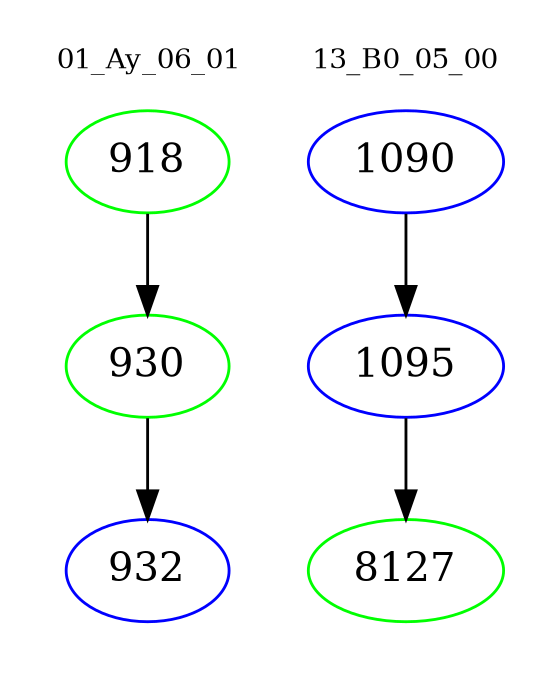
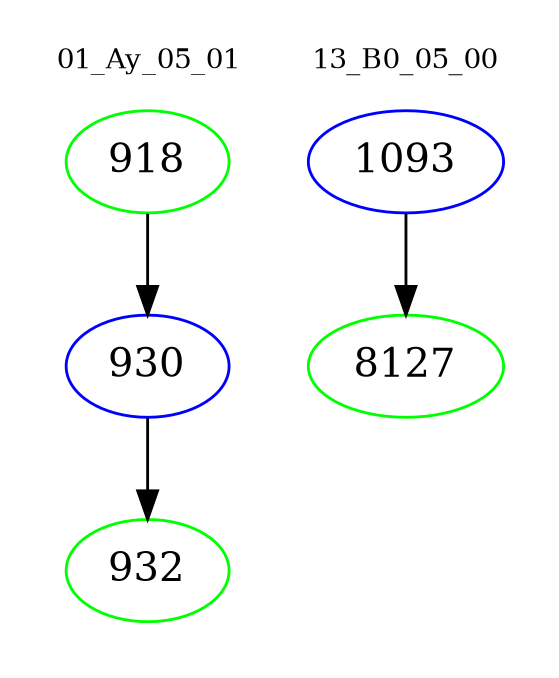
cluster "01_Ay_06_01": label "01_Ay_06_01" -> "01_Ay_05_01"
node "1090": removed
node "930": color green -> blue
node "1095": label "1095" -> "1093"
node "932": color blue -> green
